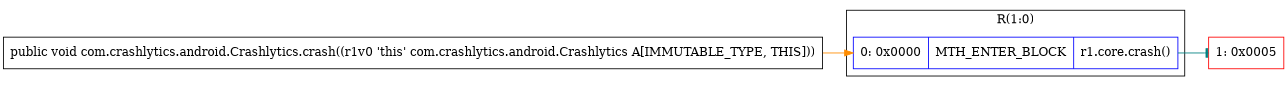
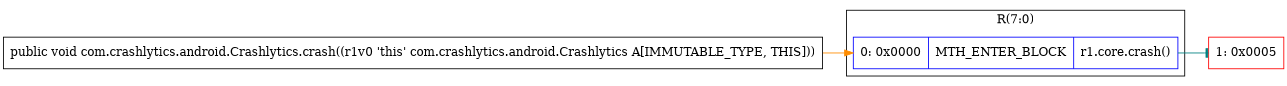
cluster "R(1:0)": label "R(1:0)" -> "R(7:0)"
